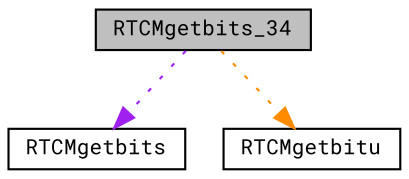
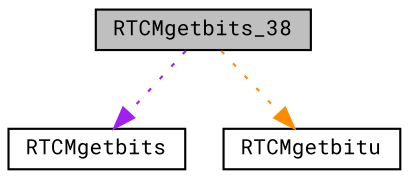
node "RTCMgetbits_34": label "RTCMgetbits_34" -> "RTCMgetbits_38"
